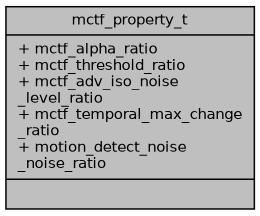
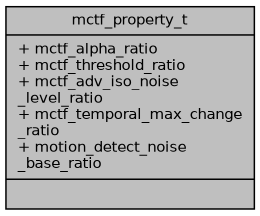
node "mctf_property_t": text "_noise_ratio" -> "_base_ratio"
